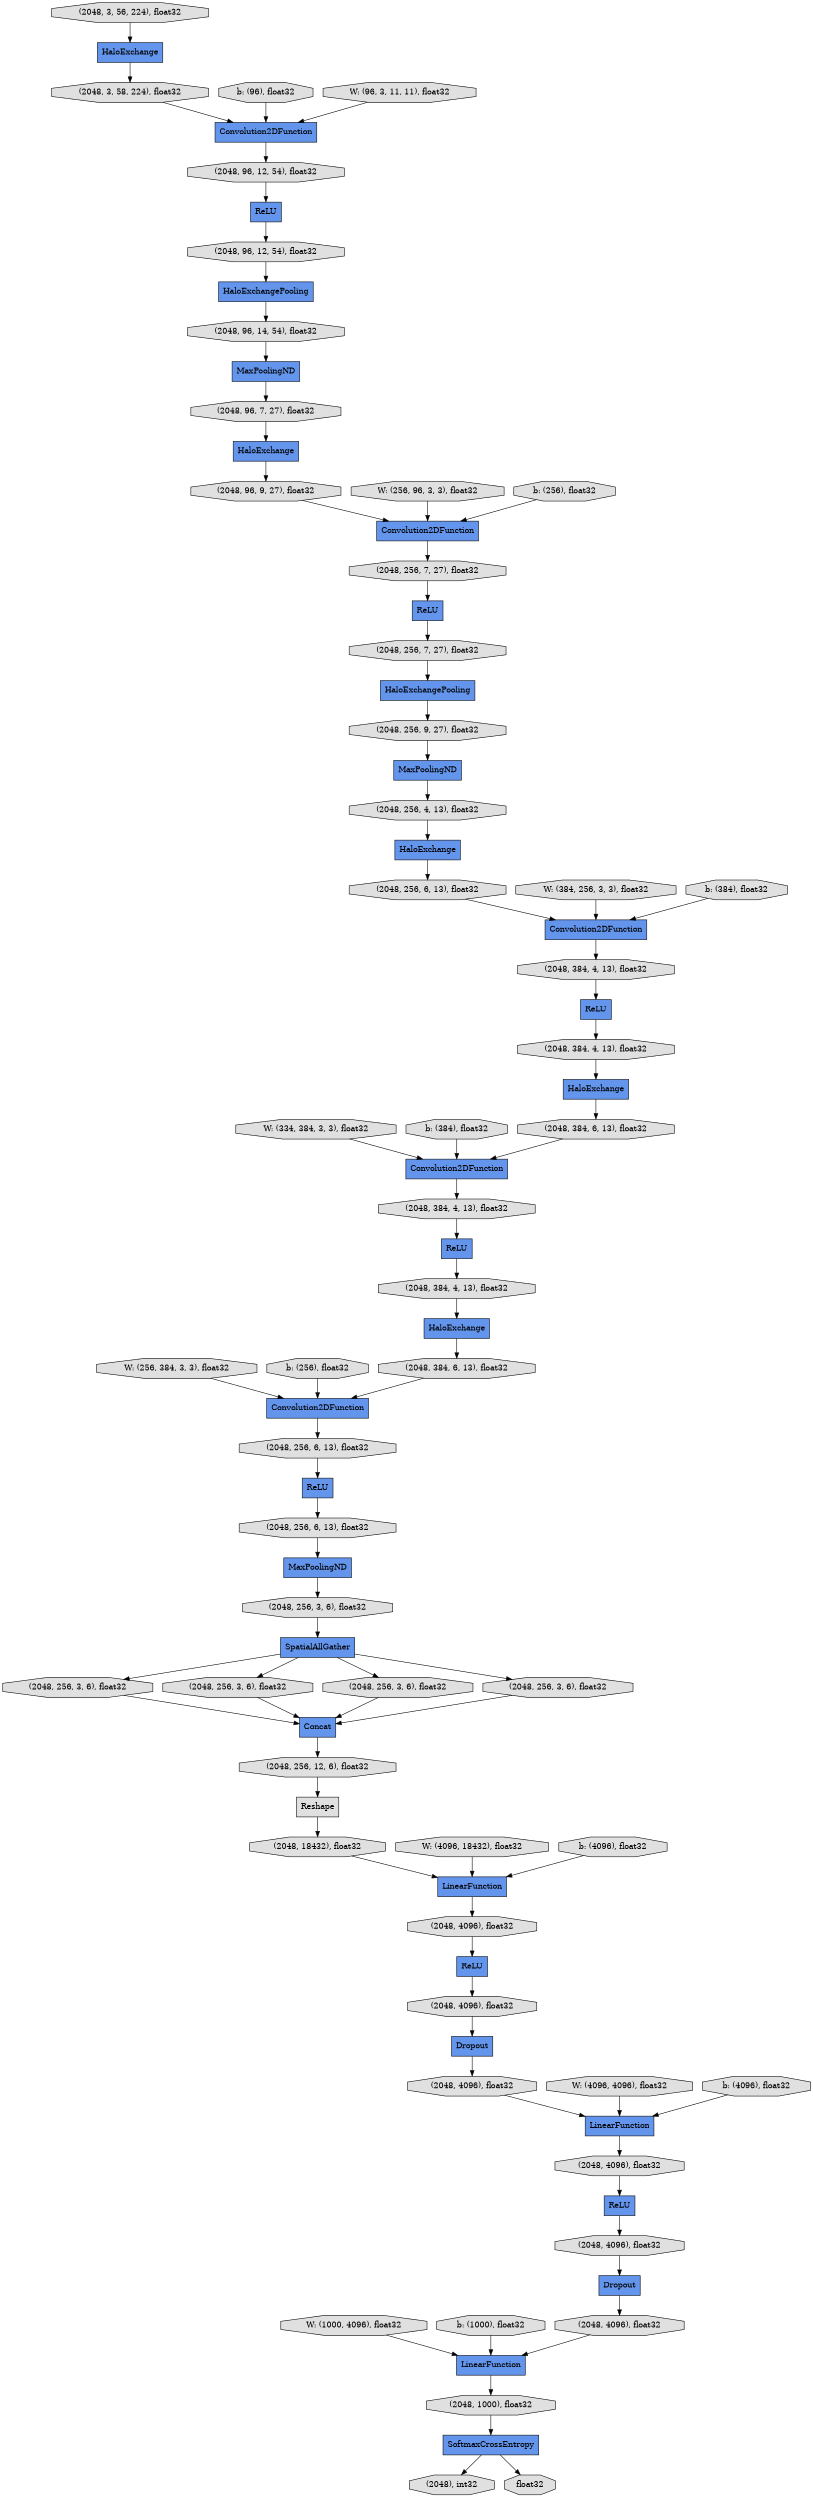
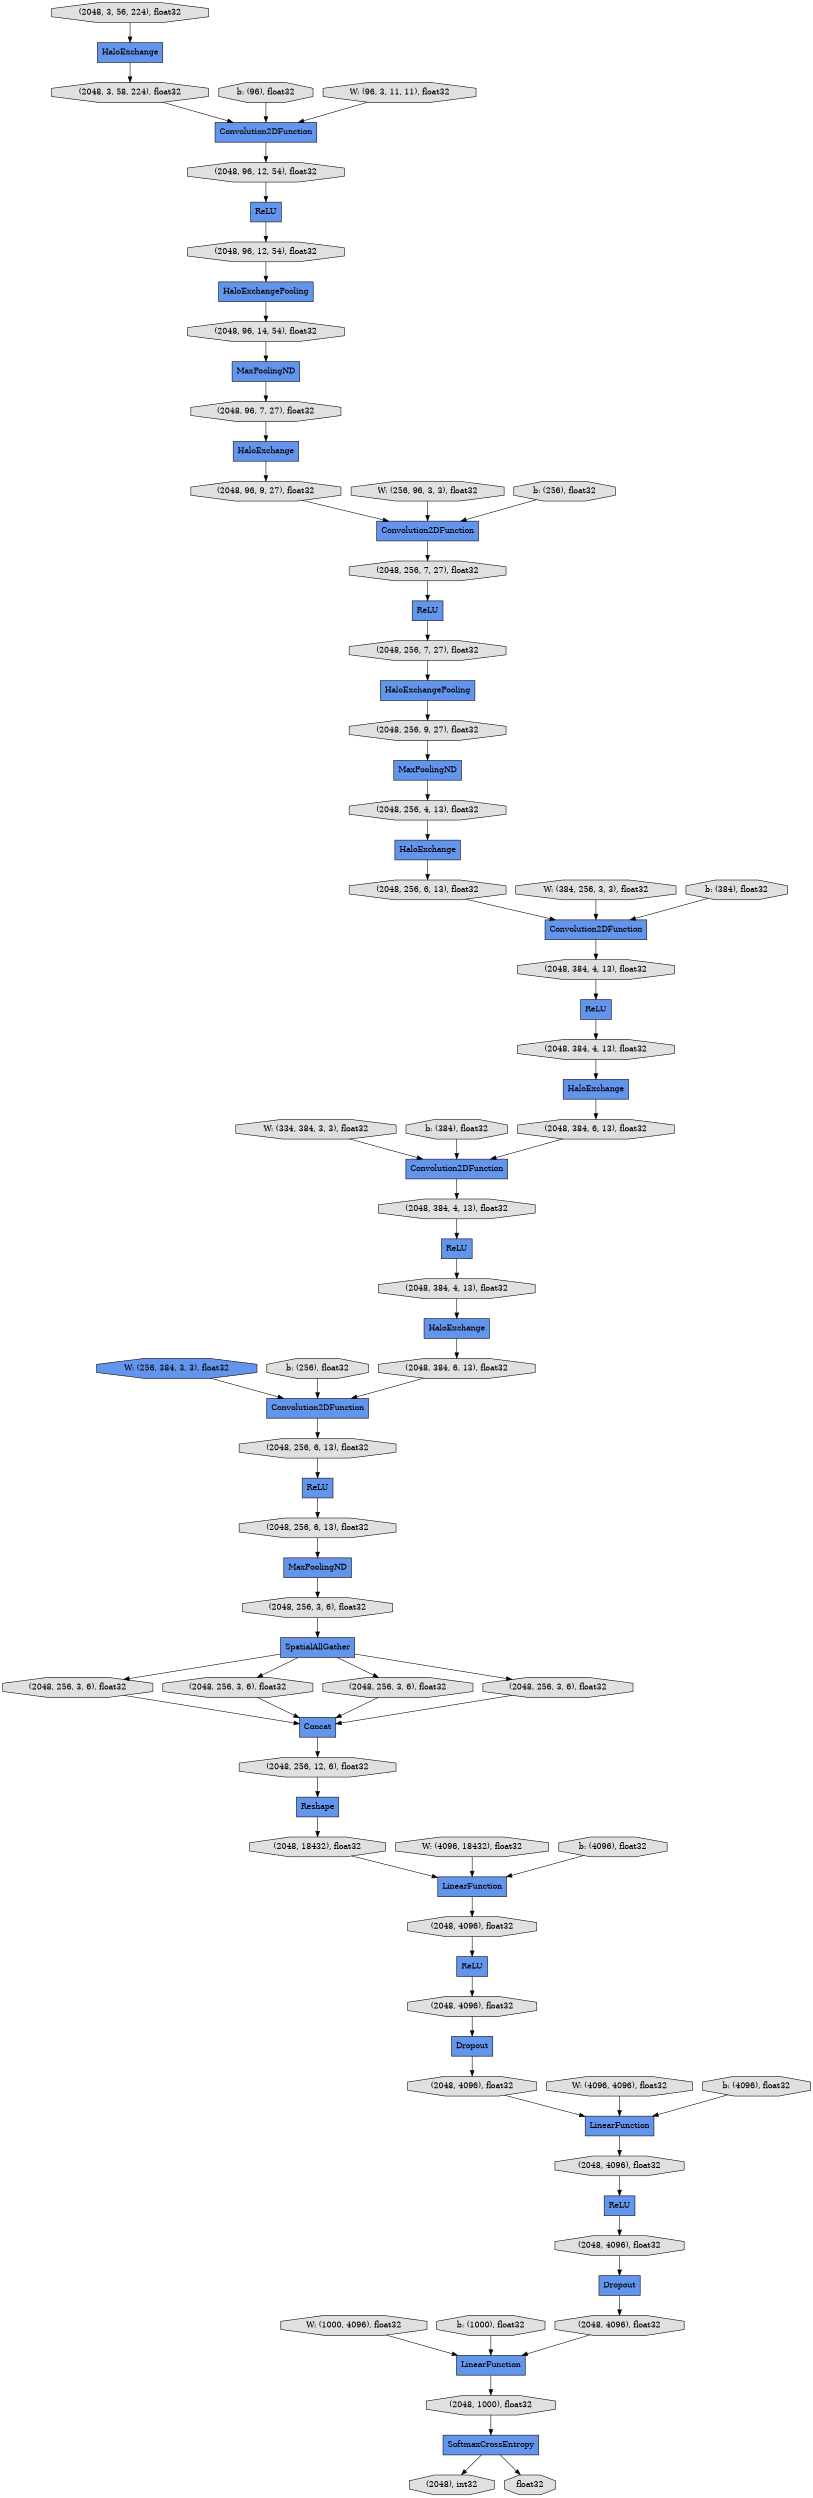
node "W: (256, 384, 3, 3), float32": fillcolor #e0e0e0 -> #6495ed
node "Reshape": fillcolor #e0e0e0 -> #6495ed
